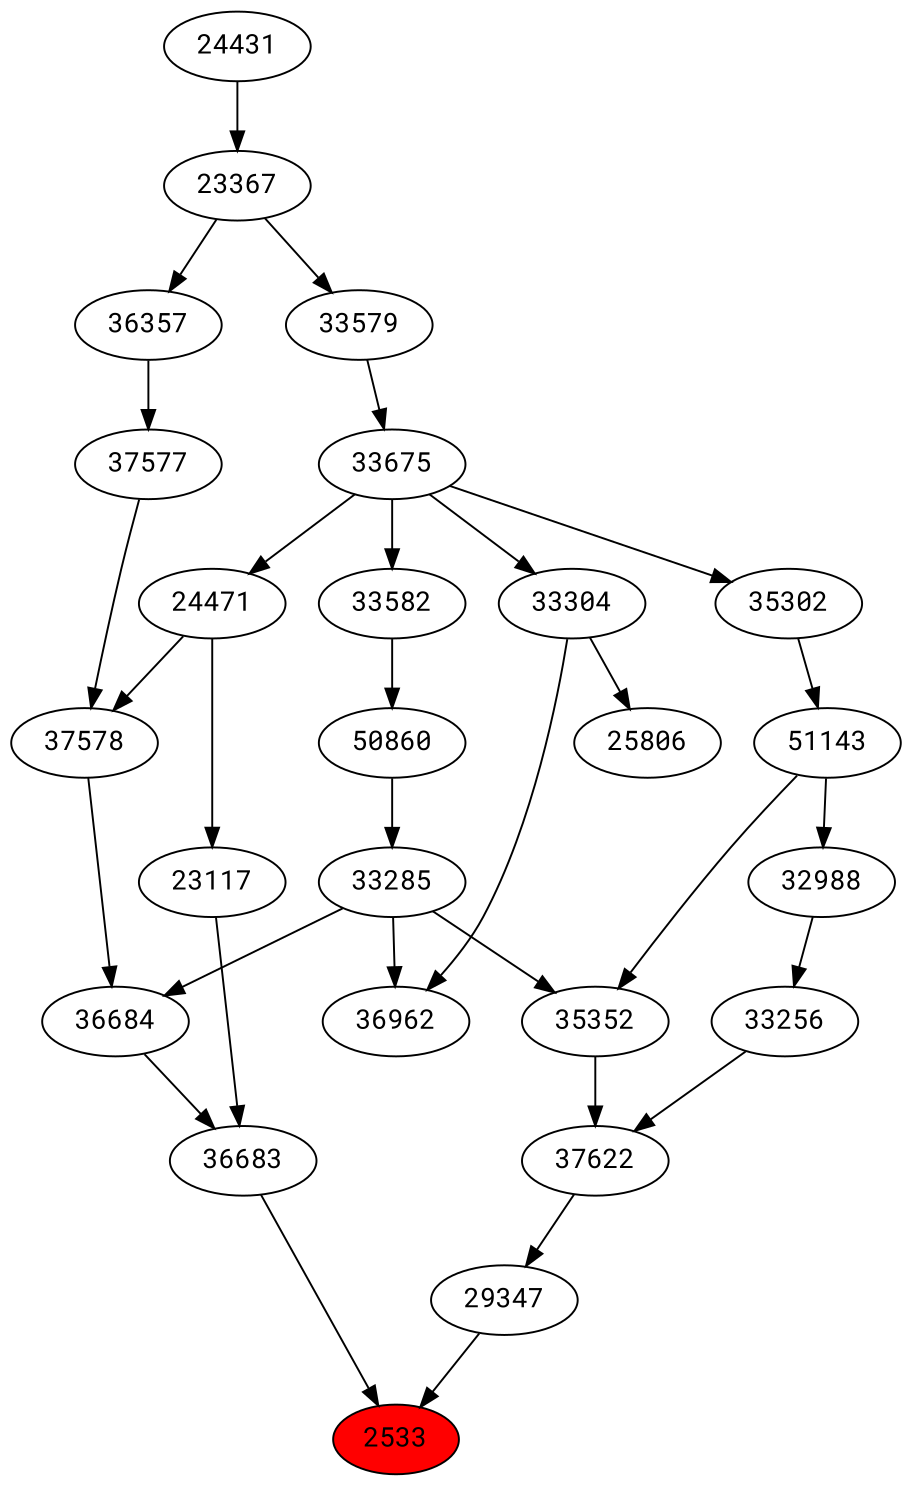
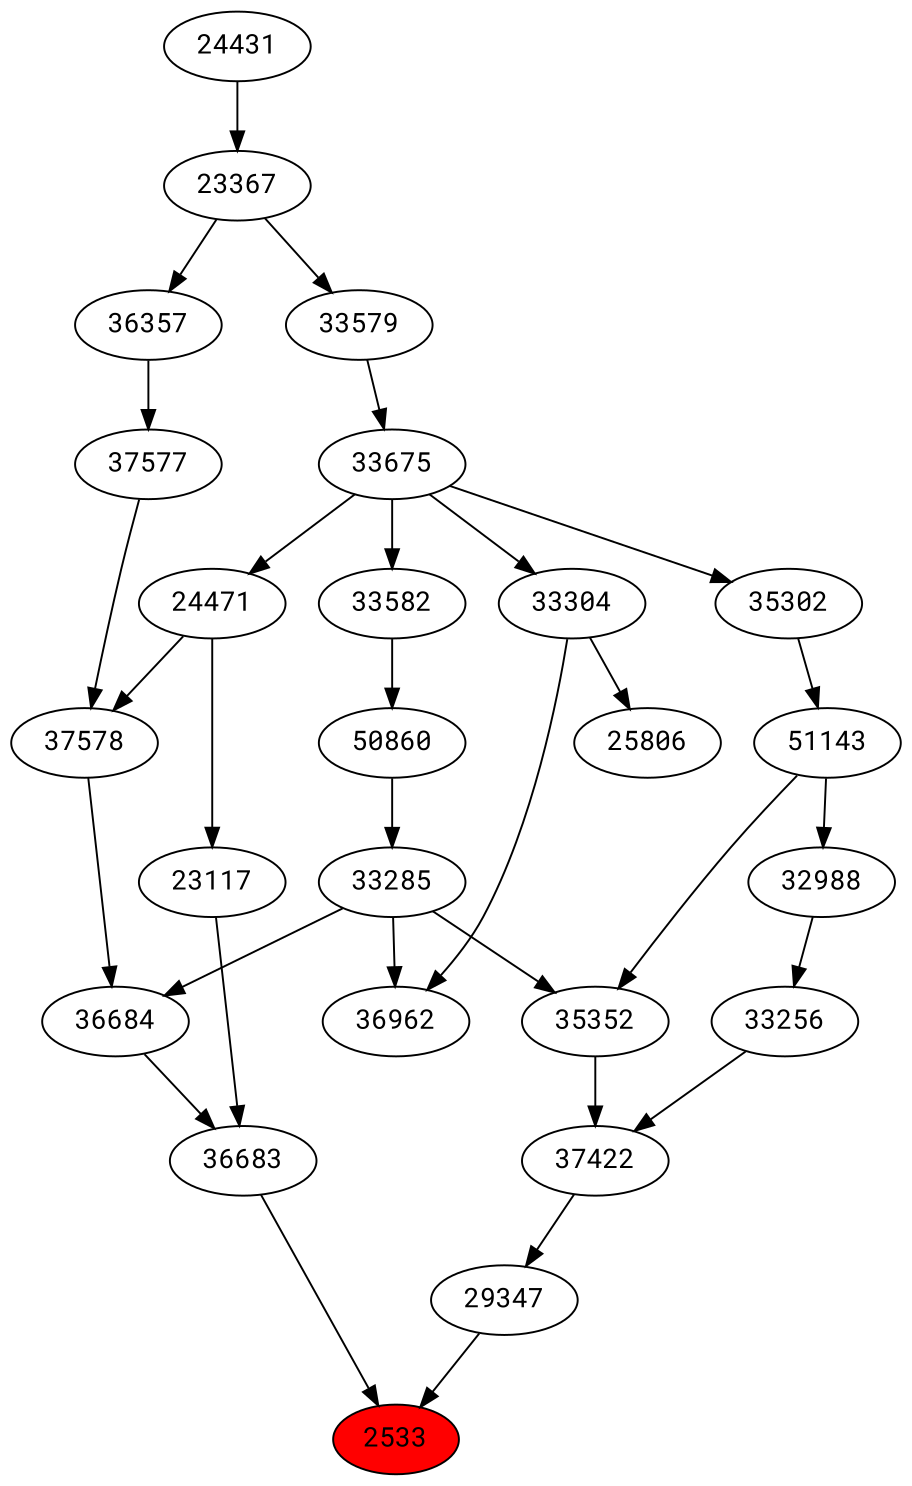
node "37622": label "37622" -> "37422"
